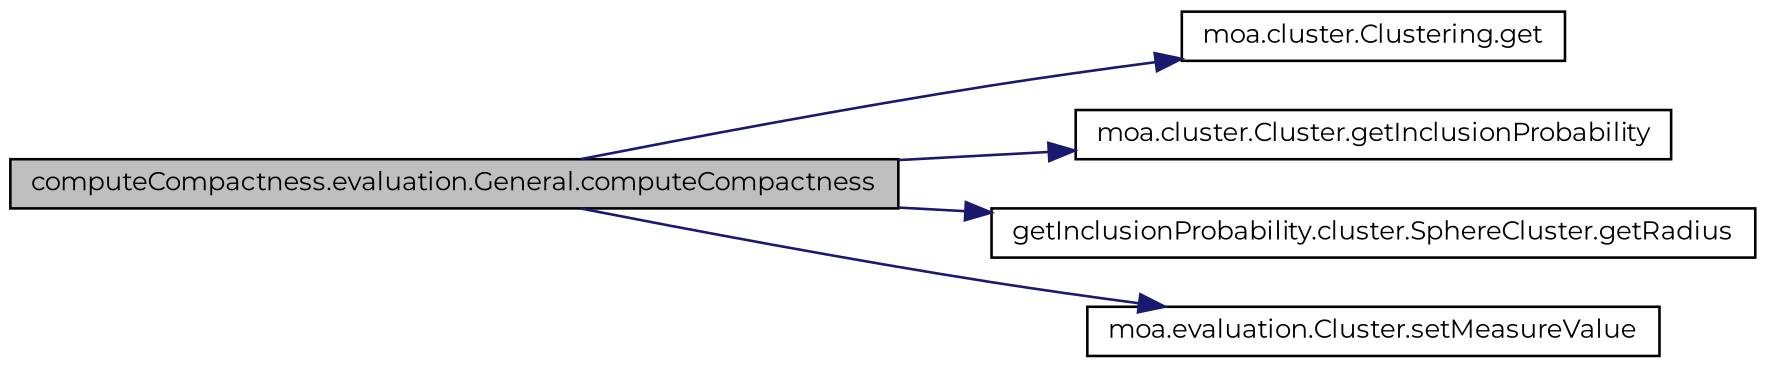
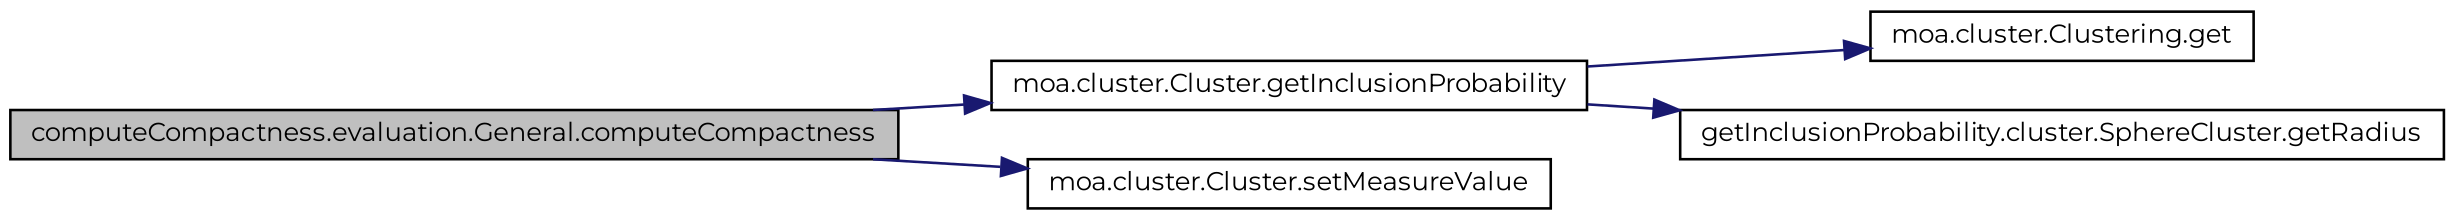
edge "computeCompactness.evaluation.General.computeCompactness" -> "moa.cluster.Clustering.get": now "moa.cluster.Cluster.getInclusionProbability" -> "moa.cluster.Clustering.get"
edge "computeCompactness.evaluation.General.computeCompactness" -> "getInclusionProbability.cluster.SphereCluster.getRadius": now "moa.cluster.Cluster.getInclusionProbability" -> "getInclusionProbability.cluster.SphereCluster.getRadius"
node "moa.evaluation.Cluster.setMeasureValue": label "moa.evaluation.Cluster.setMeasureValue" -> "moa.cluster.Cluster.setMeasureValue"
